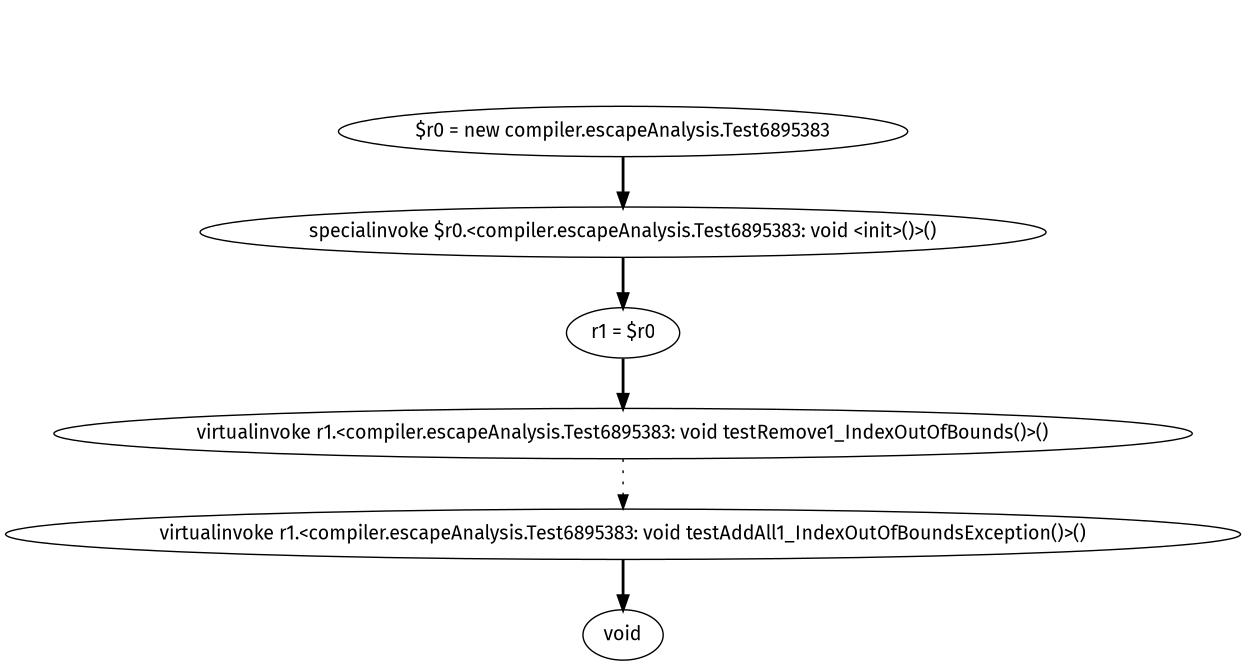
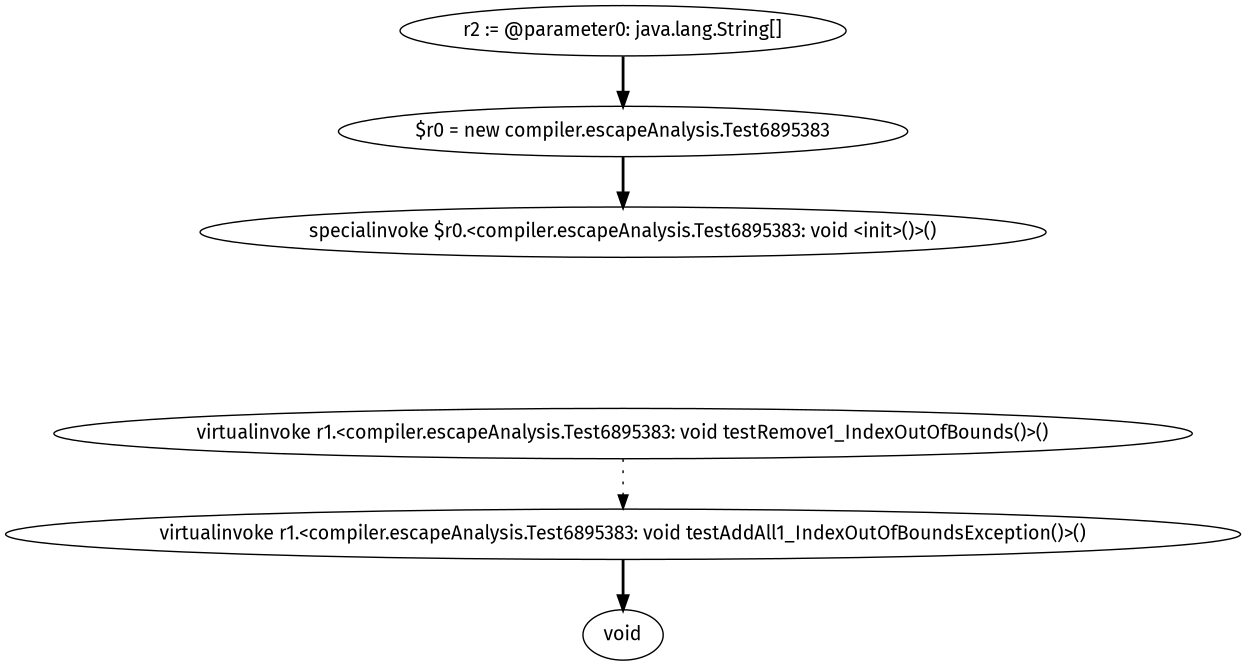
node "r2 := @parameter0: java.lang.String[]": added
node "r1 = $r0": removed
